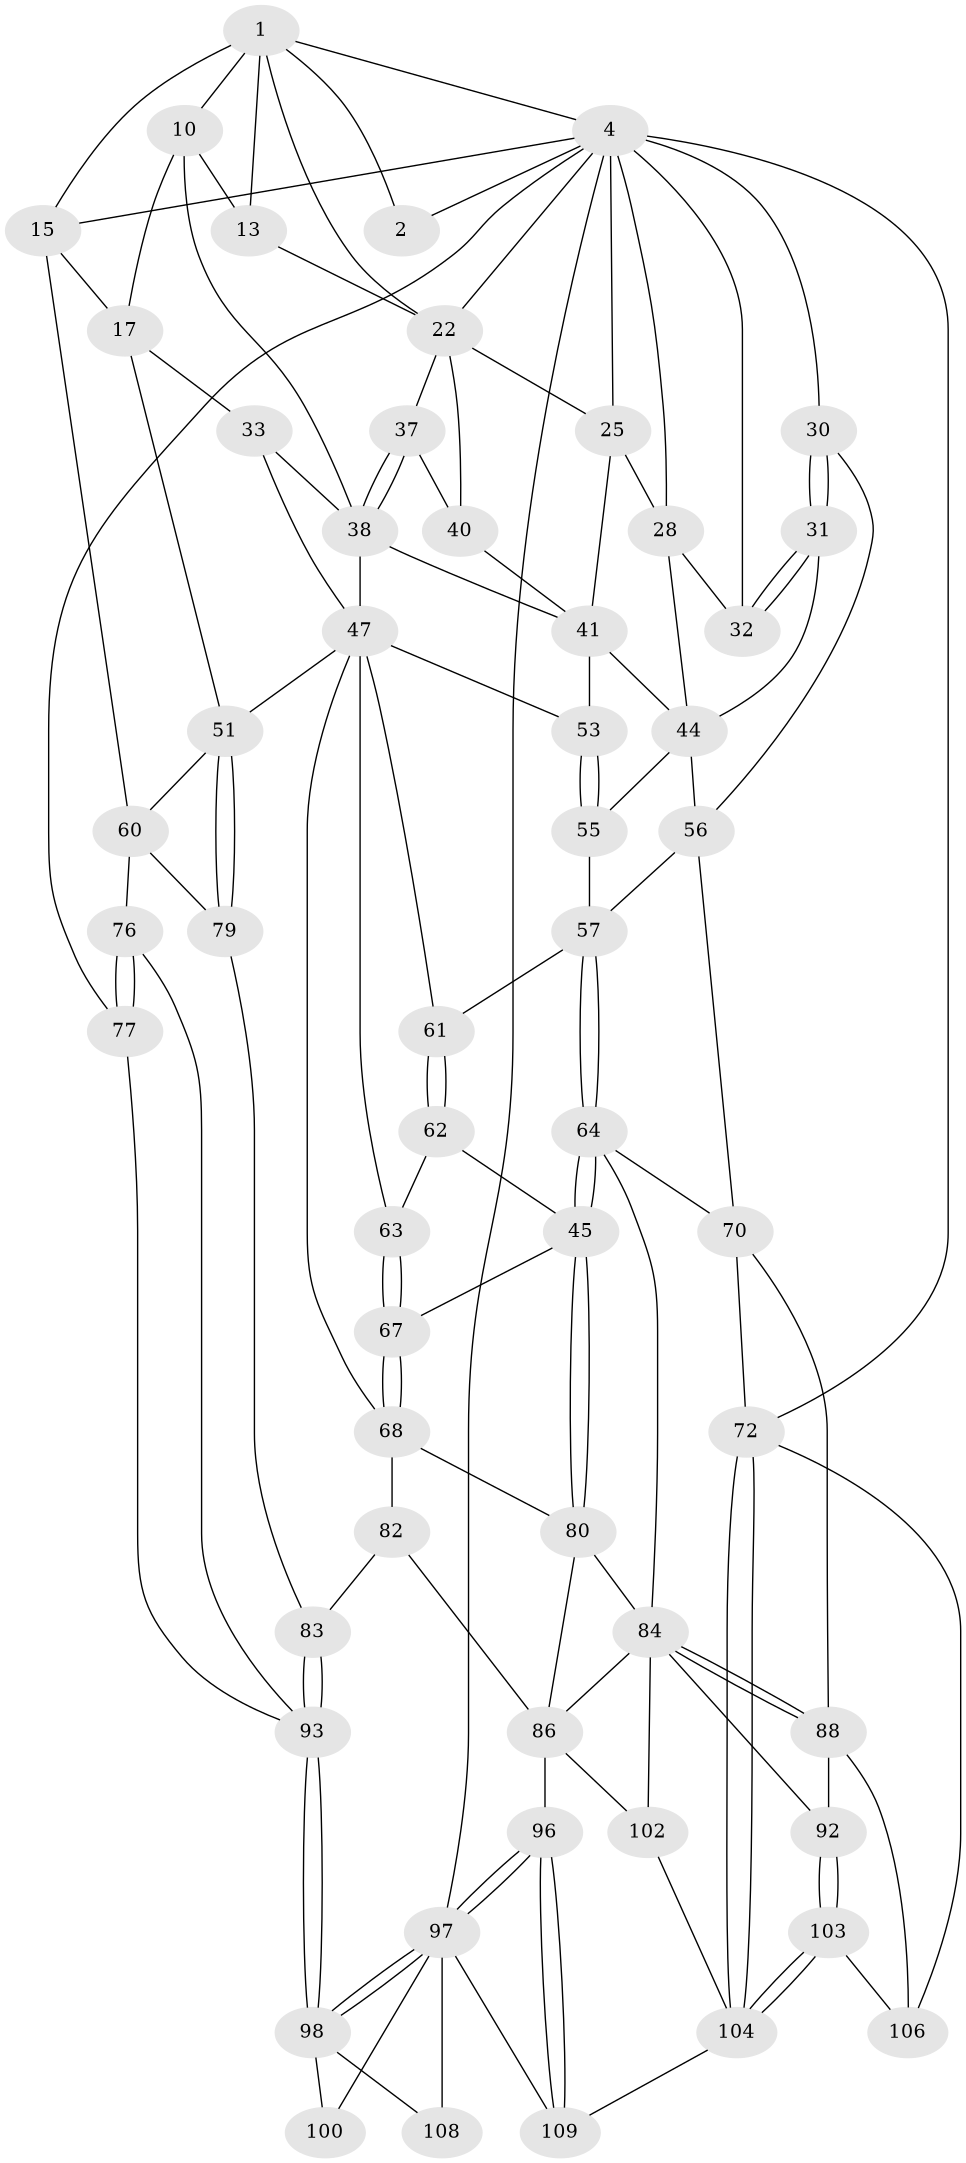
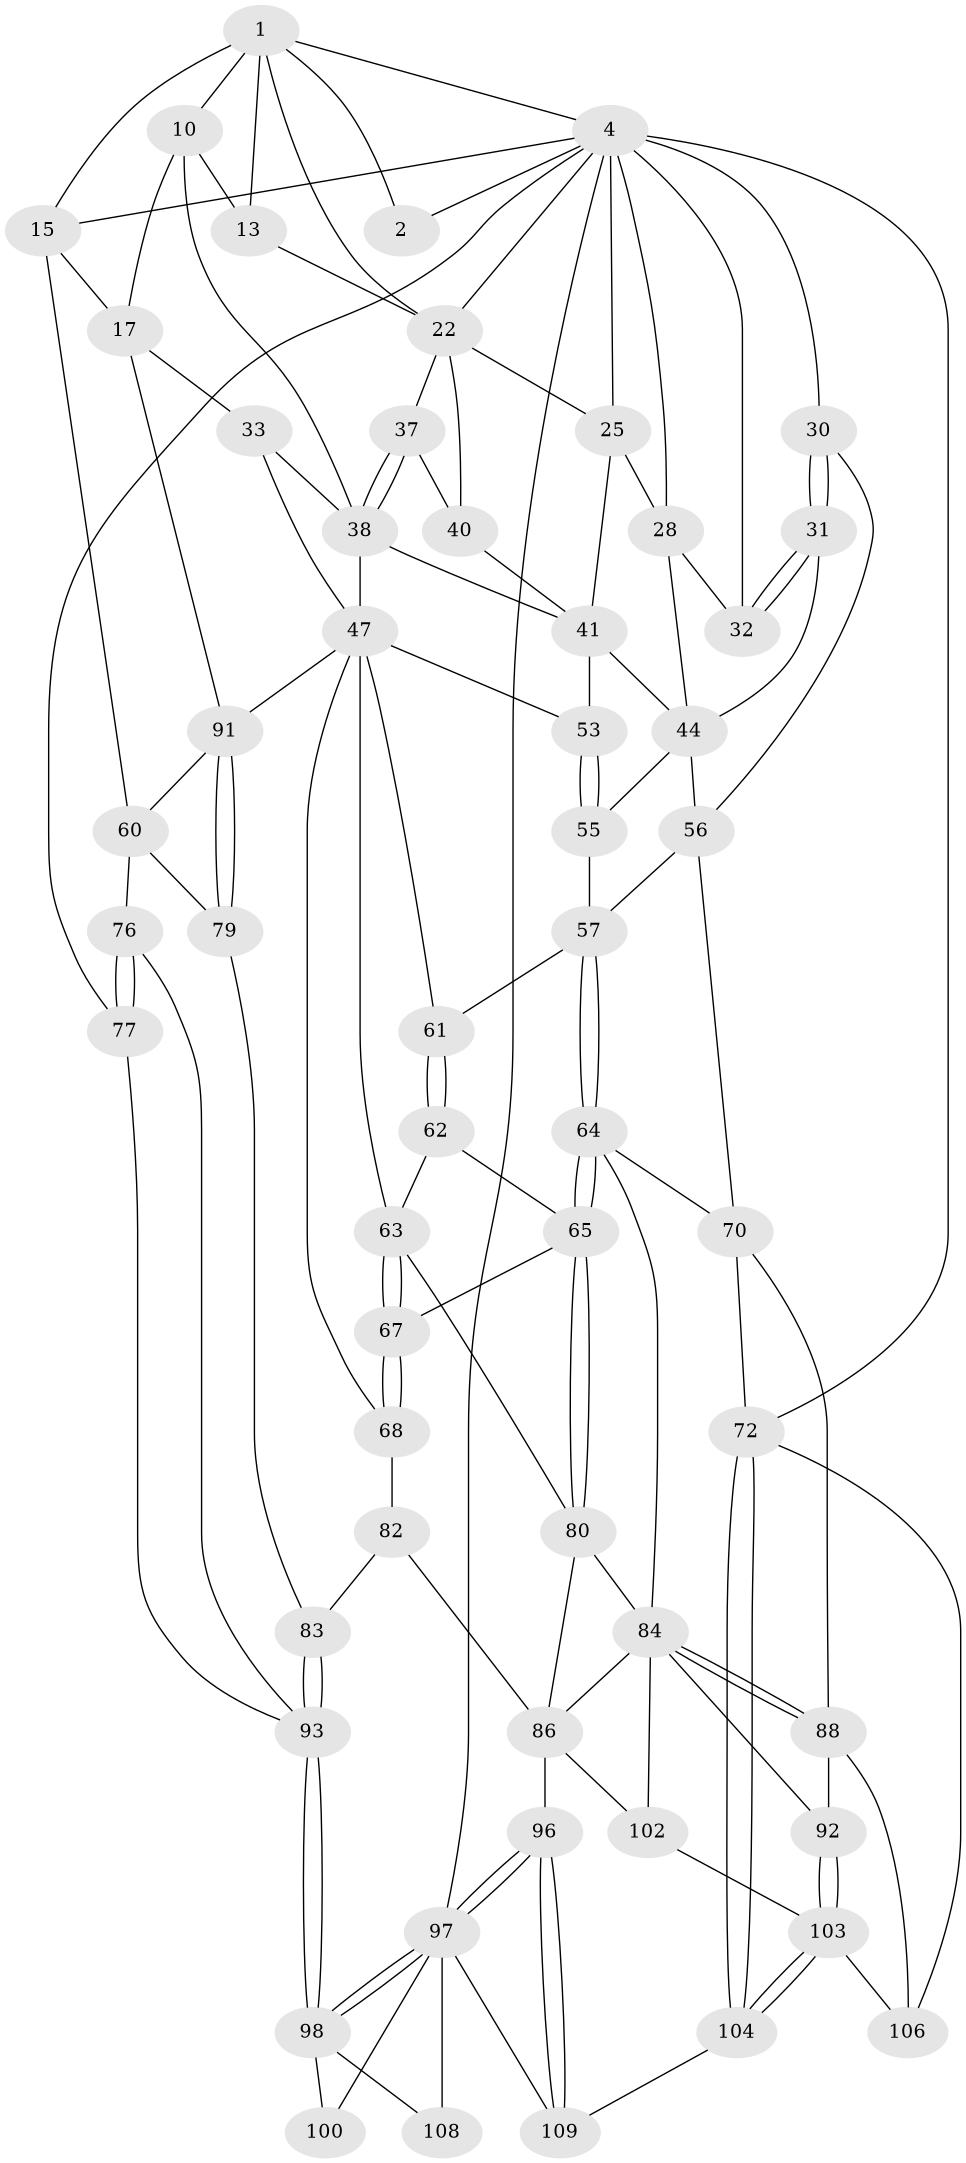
node "51": label "51" -> "91"
node "45": label "45" -> "65"
edge "68" -- "80": now "63" -- "80"
edge "102" -- "104": now "102" -- "103"
